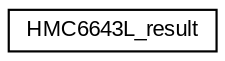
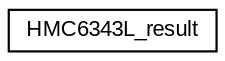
node "HMC6643L_result": label "HMC6643L_result" -> "HMC6343L_result"
